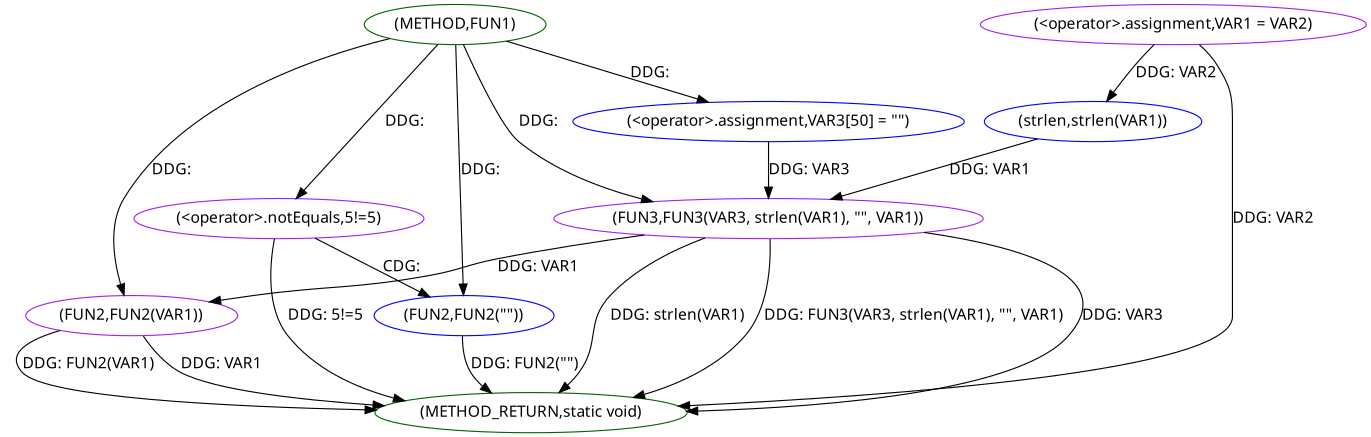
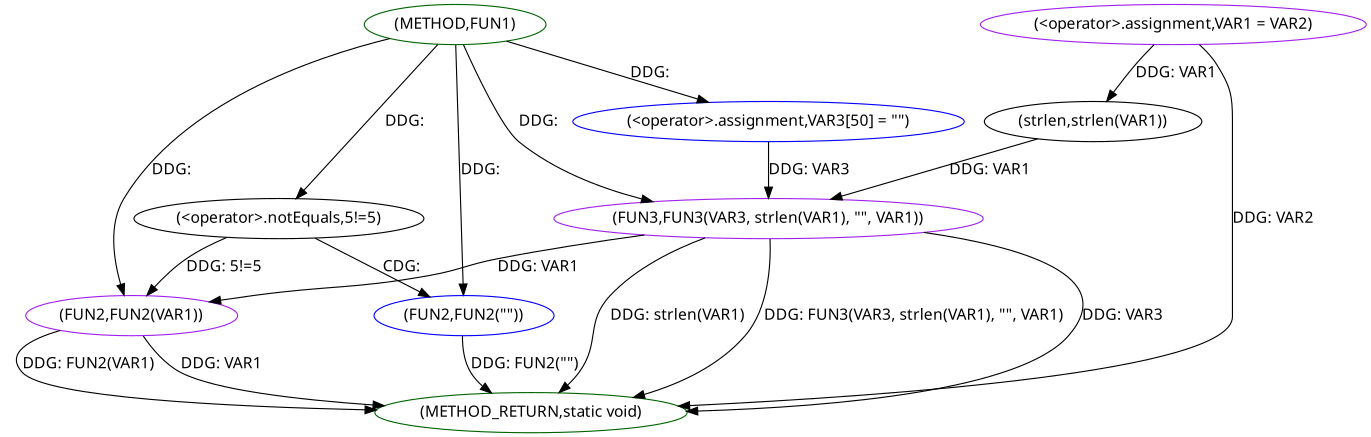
edge "(<operator>.assignment,VAR1 = VAR2)" -> "(strlen,strlen(VAR1))": label "DDG: VAR2" -> "DDG: VAR1"
node "(strlen,strlen(VAR1))": color blue -> black
node "(<operator>.notEquals,5!=5)": color purple -> black
edge "(<operator>.notEquals,5!=5)" -> "(METHOD_RETURN,static void)": now "(<operator>.notEquals,5!=5)" -> "(FUN2,FUN2(VAR1))"
